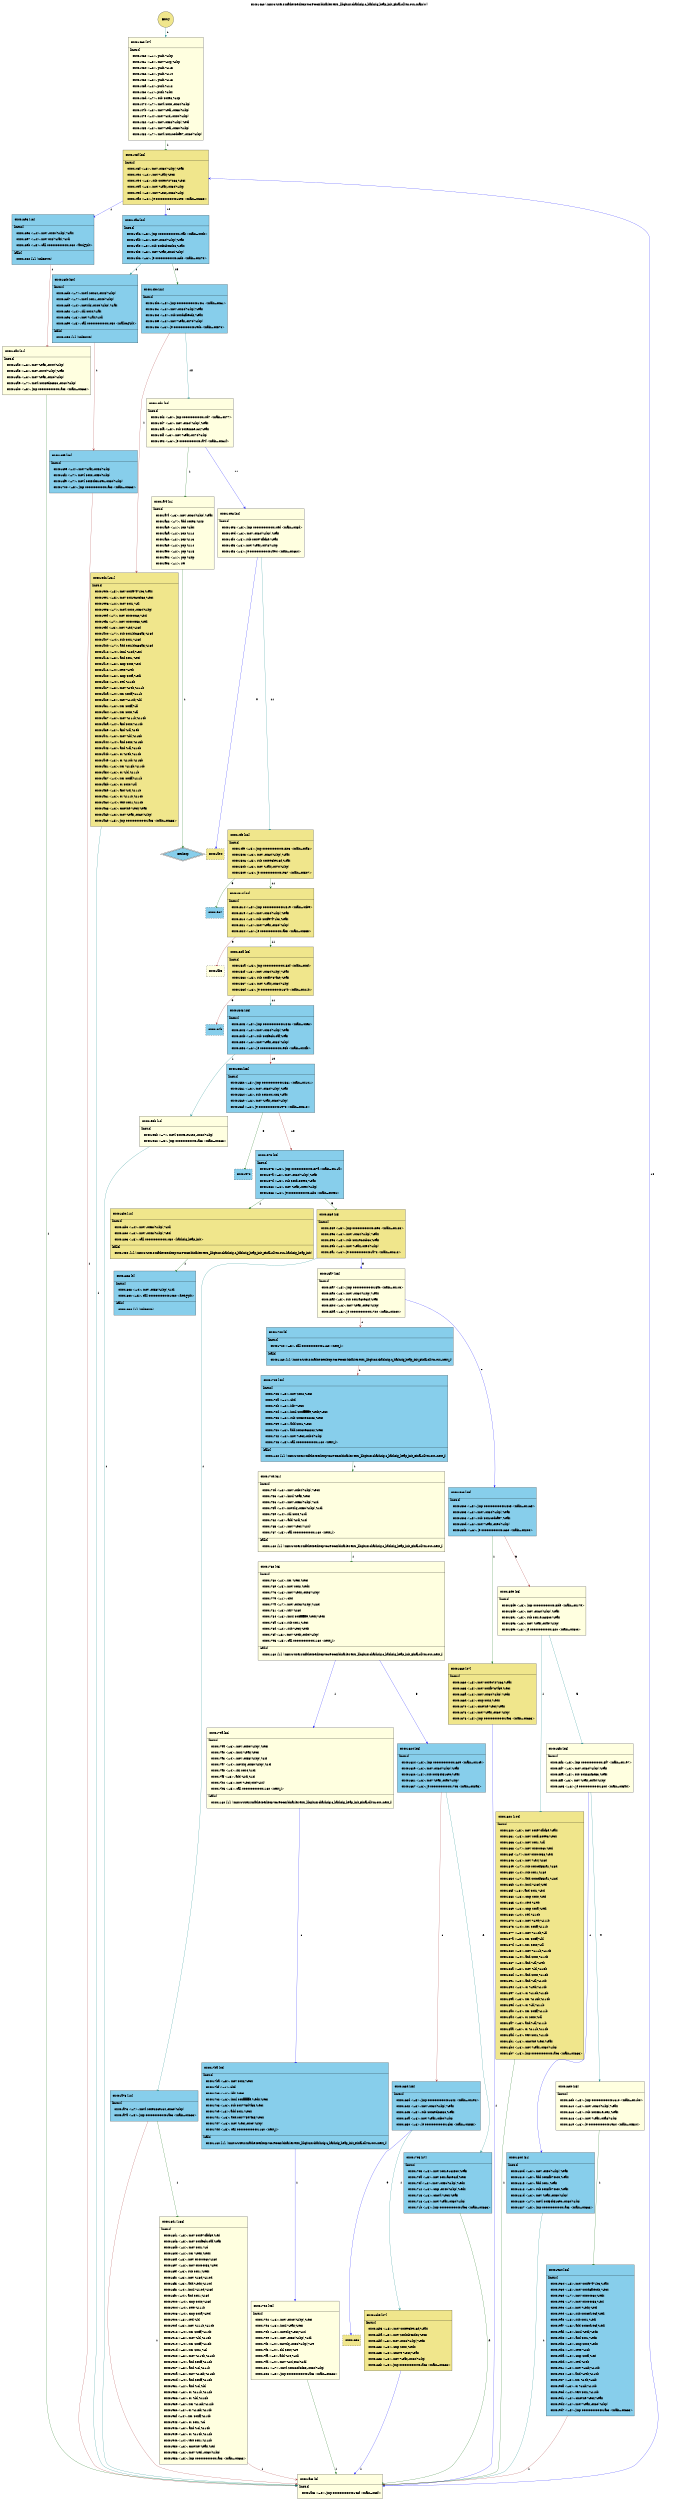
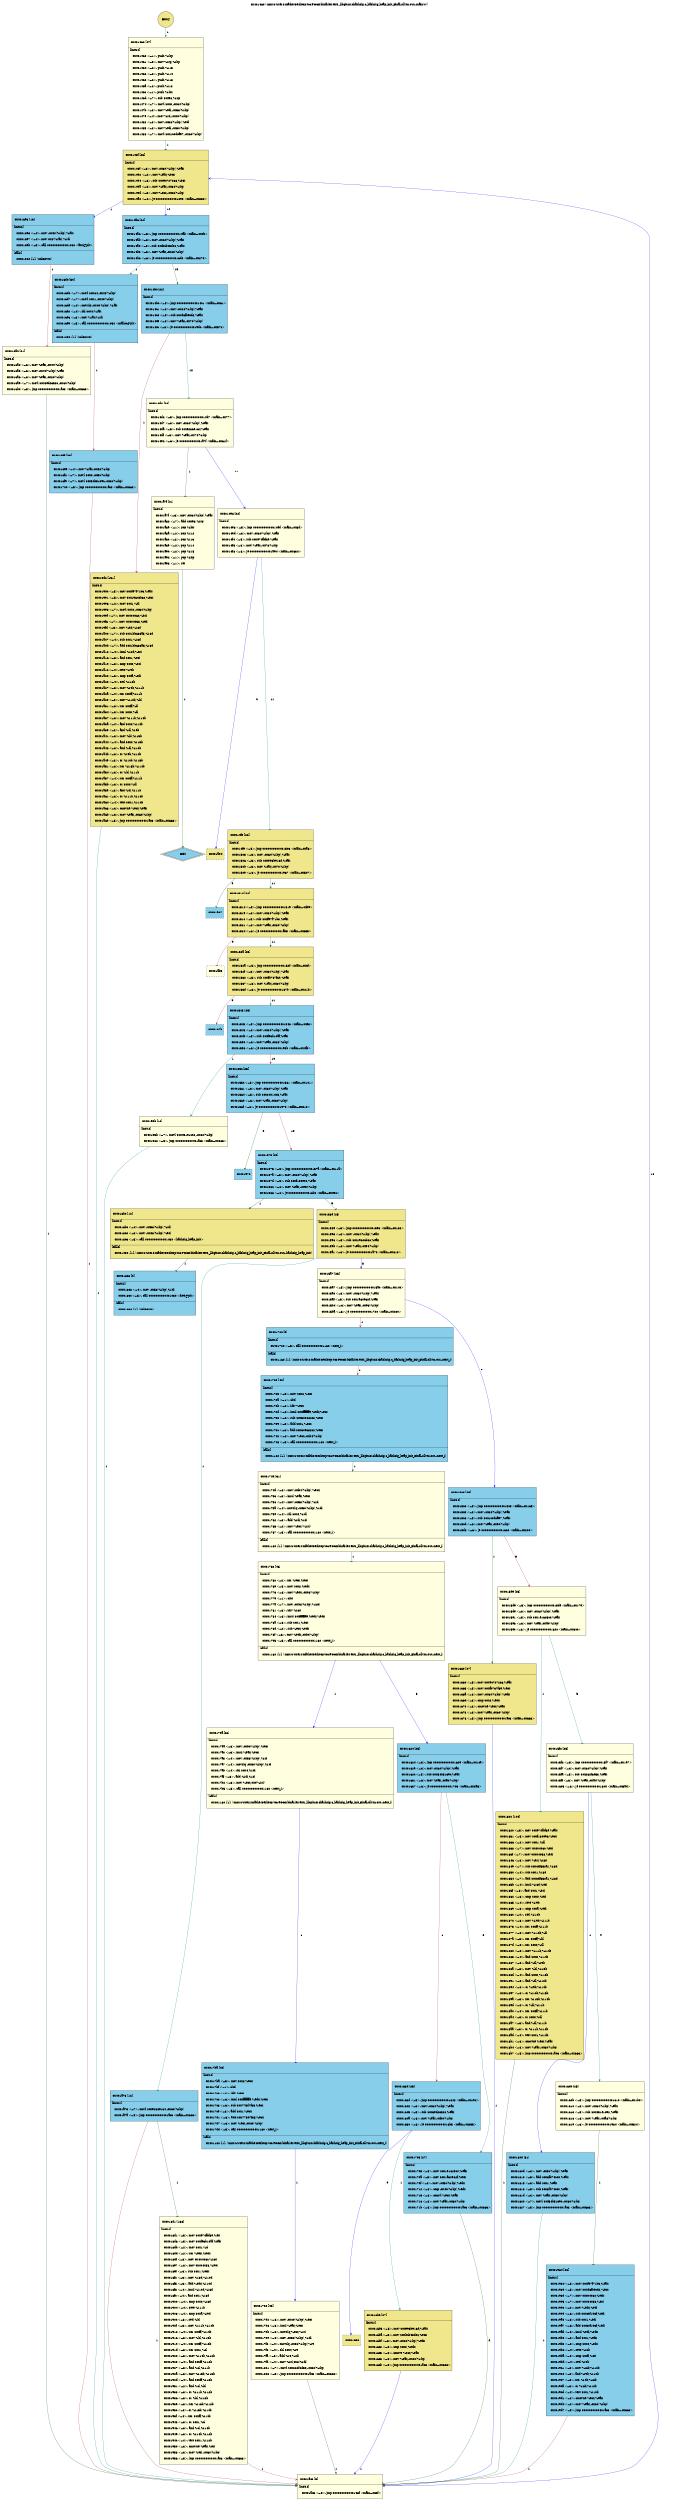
node "Desktop": label "Desktop" -> "Exit"
